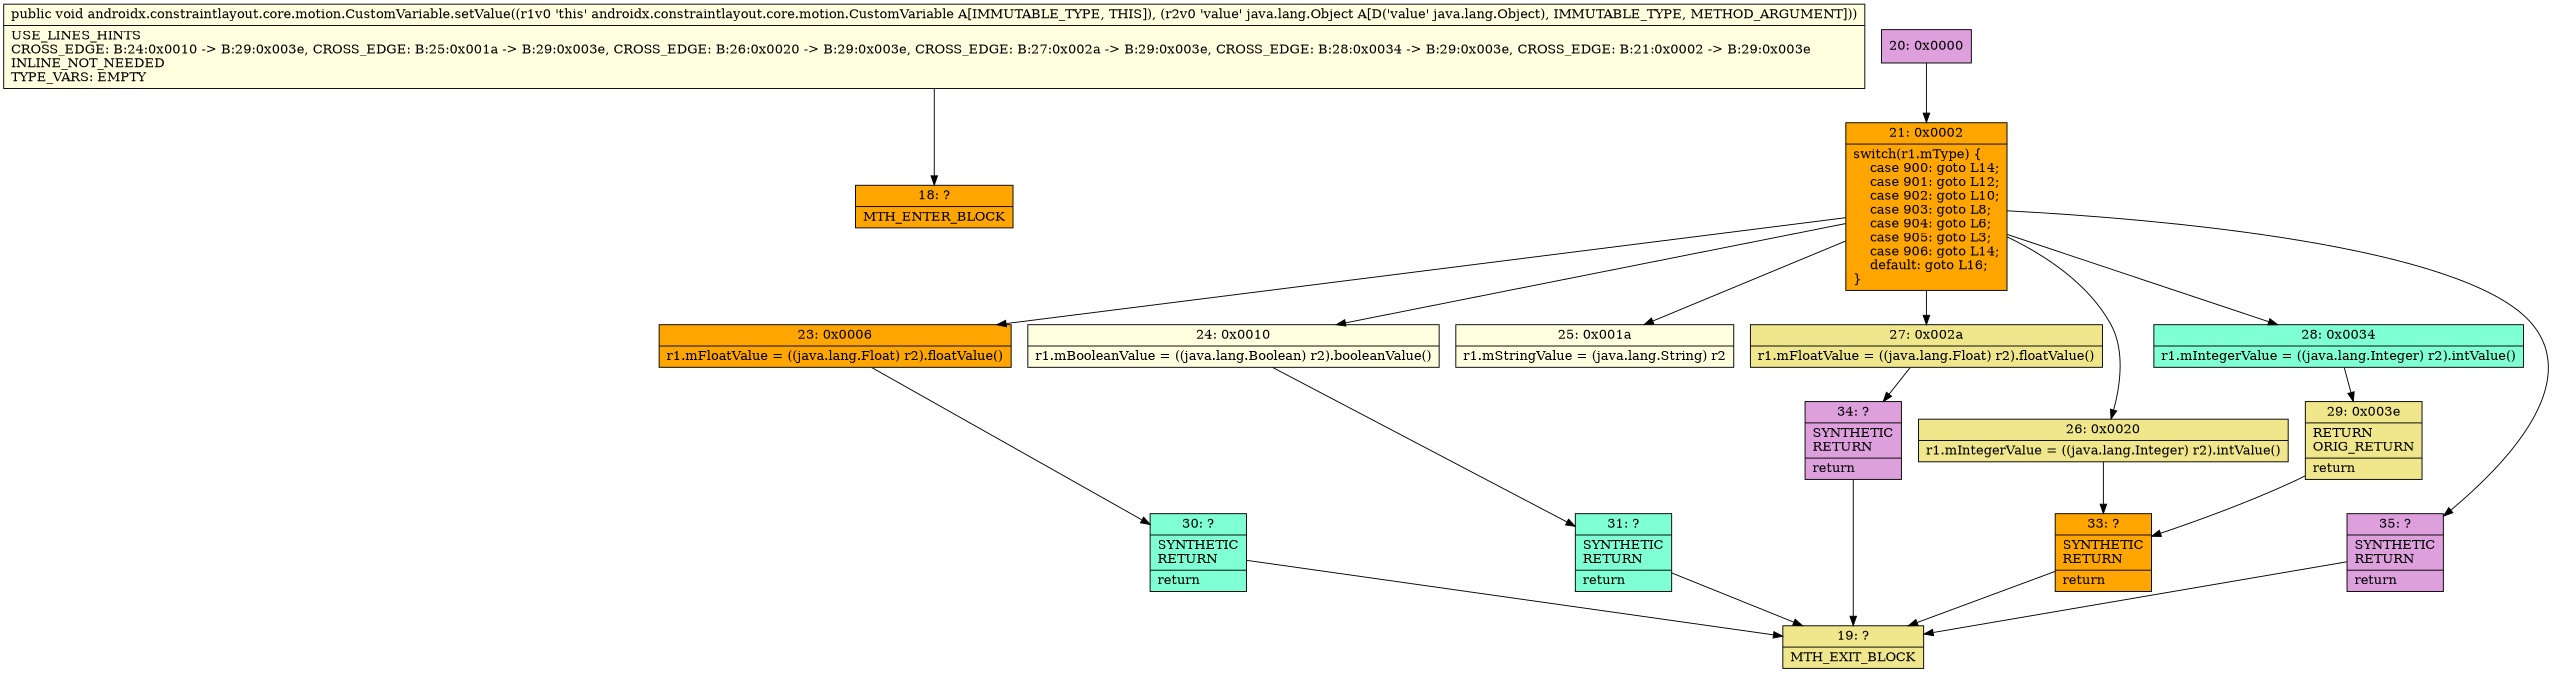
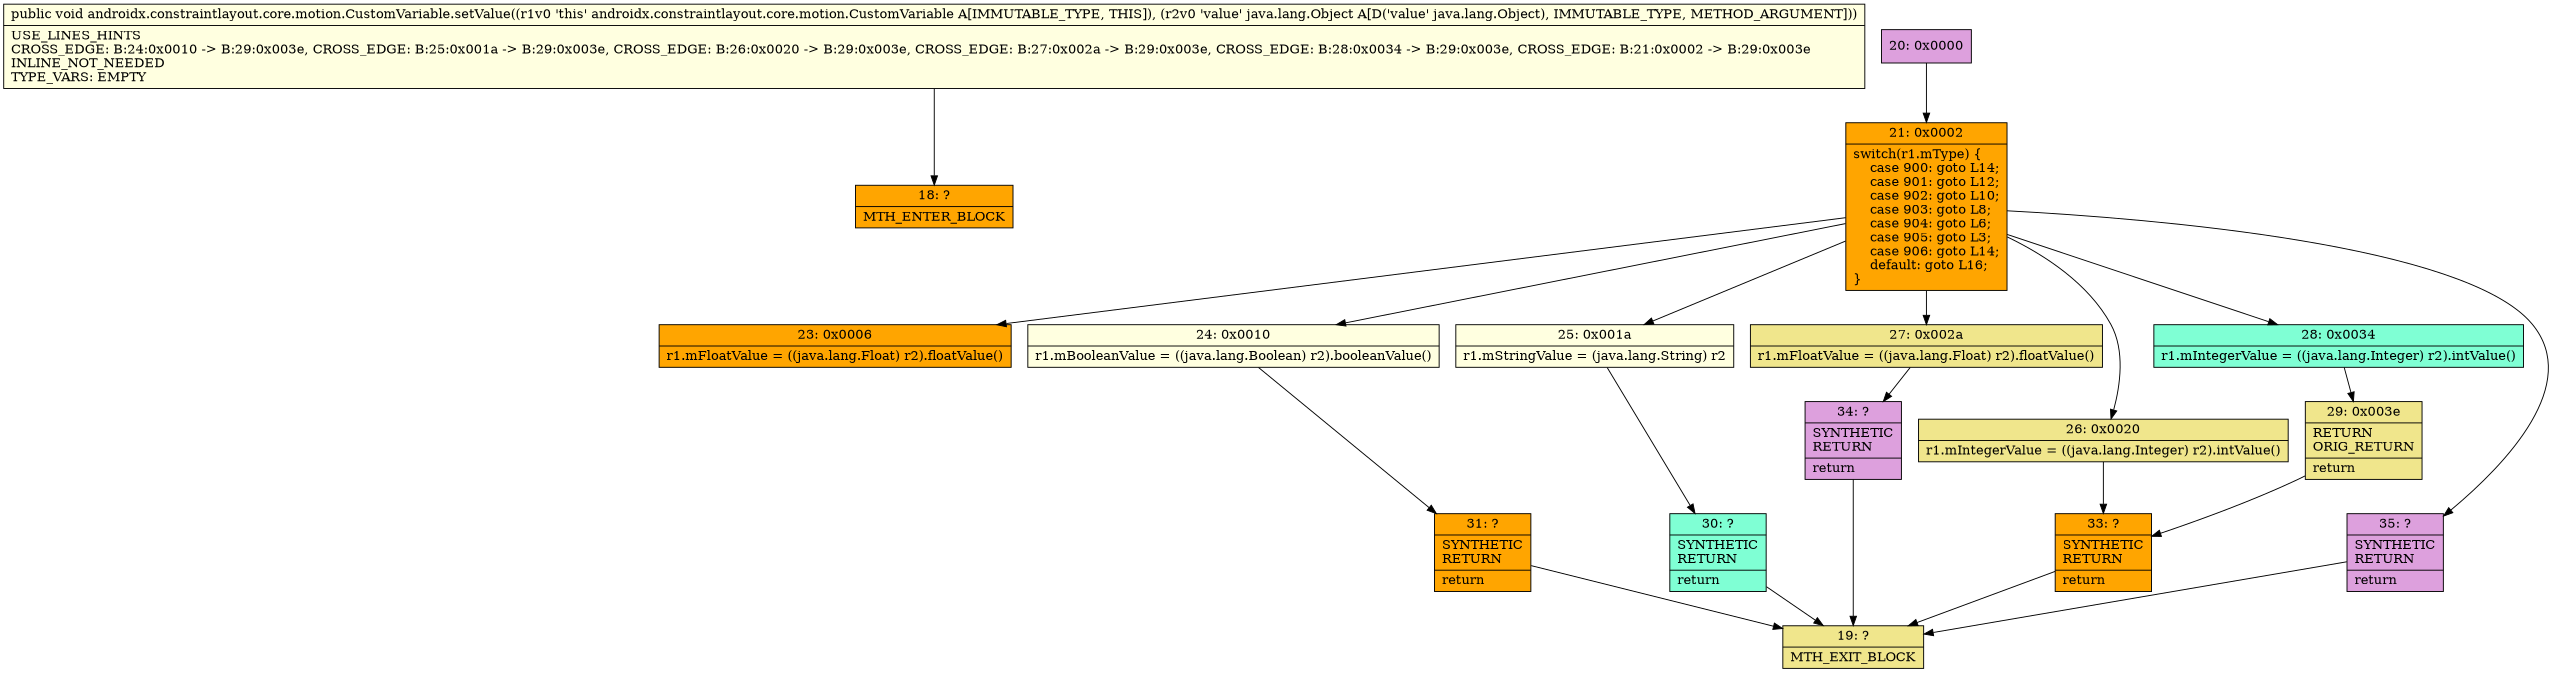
edge "23: 0x0006" -> "30: ?": now "25: 0x001a" -> "30: ?"
node "31: ?": fillcolor aquamarine -> orange
